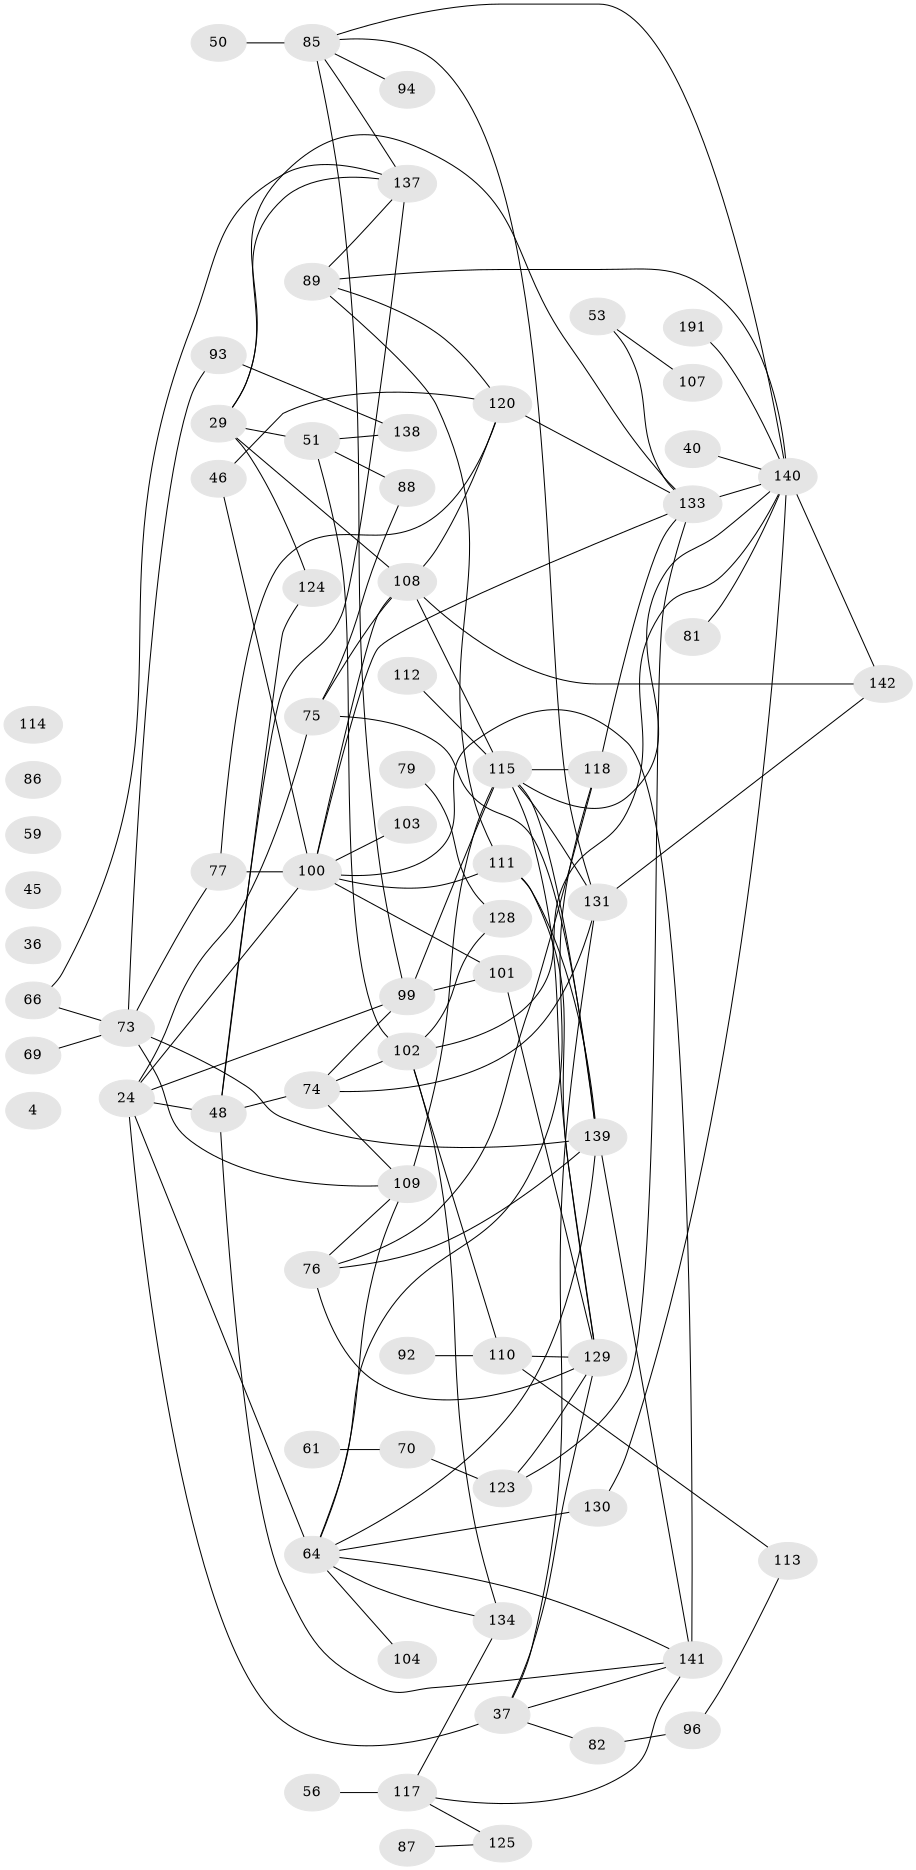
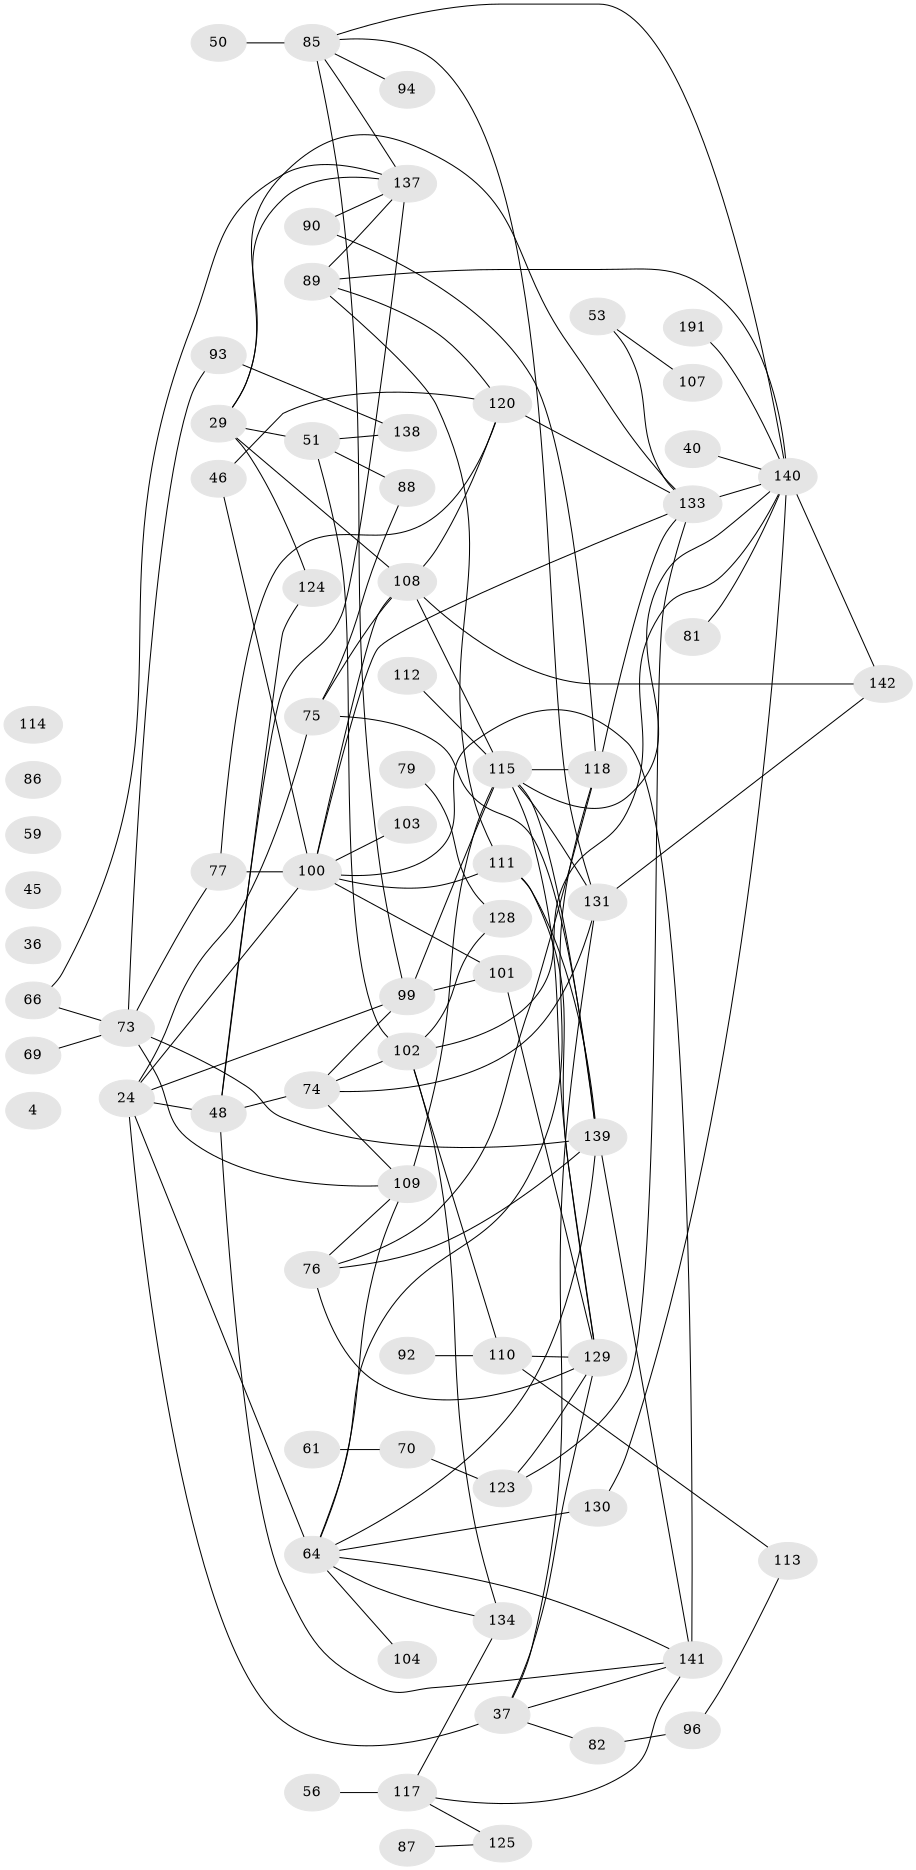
node "90": added
